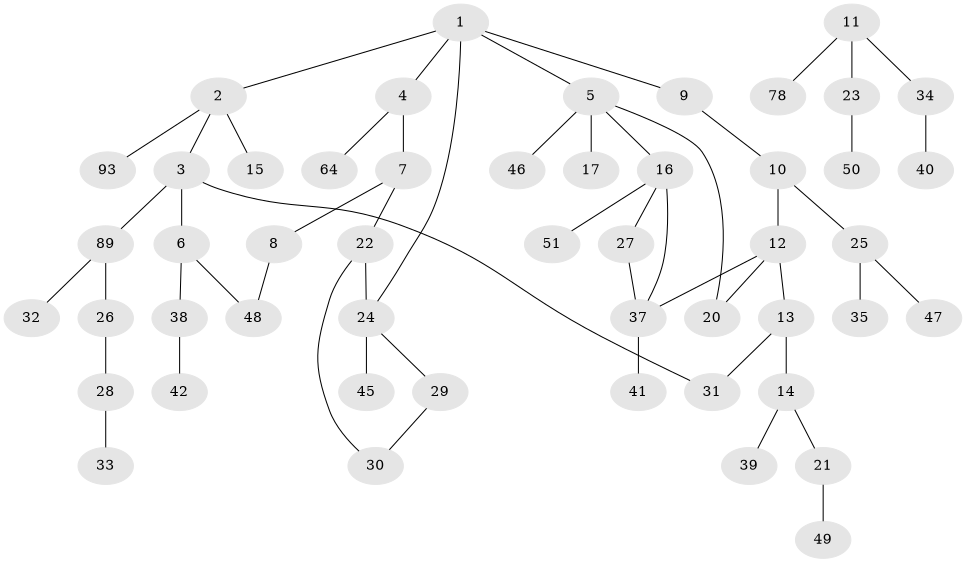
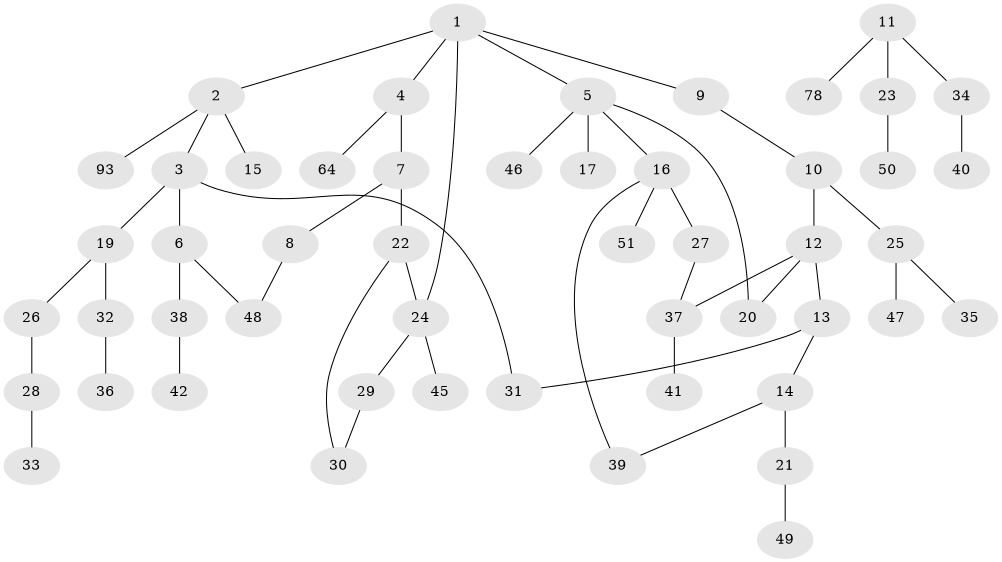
node "89": label "89" -> "19"
edge "16" -- "37": now "16" -- "39"
node "36": added
